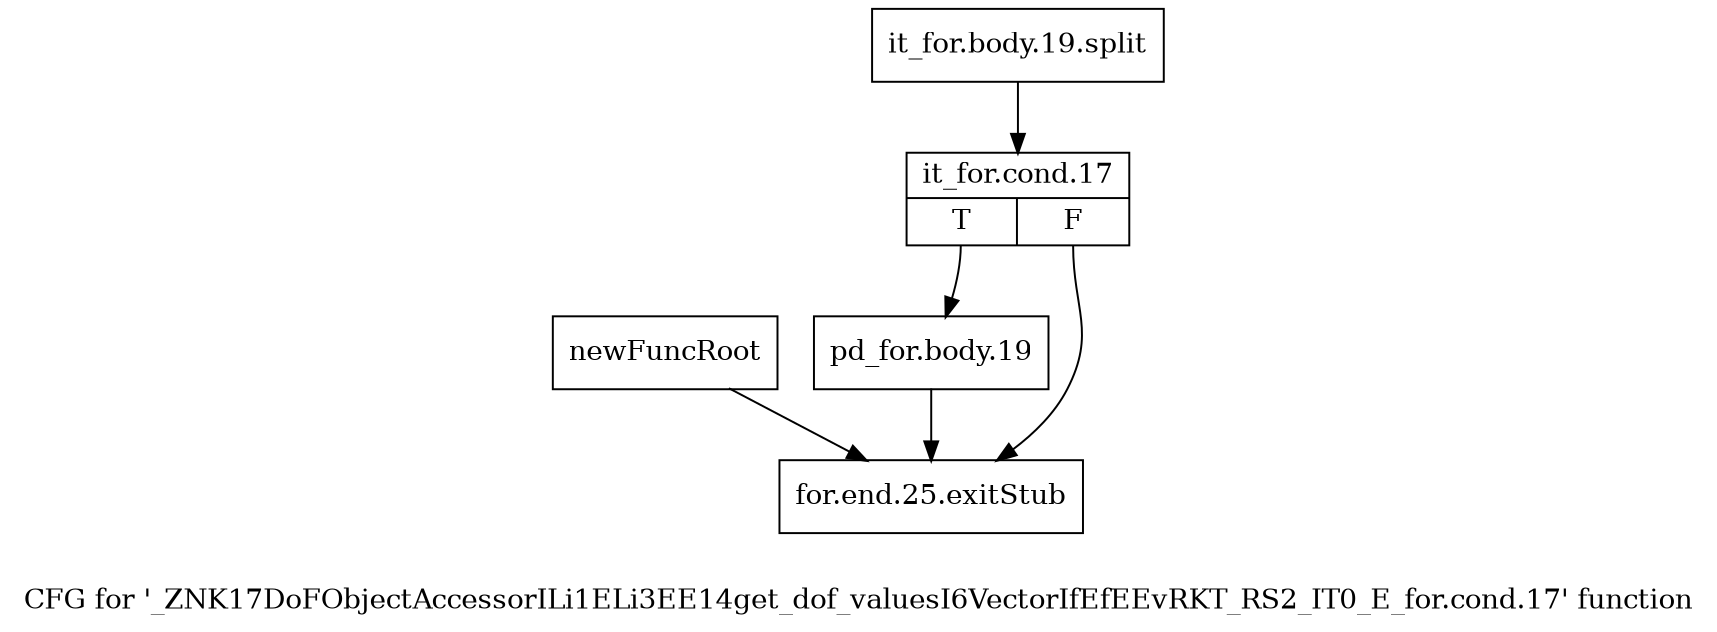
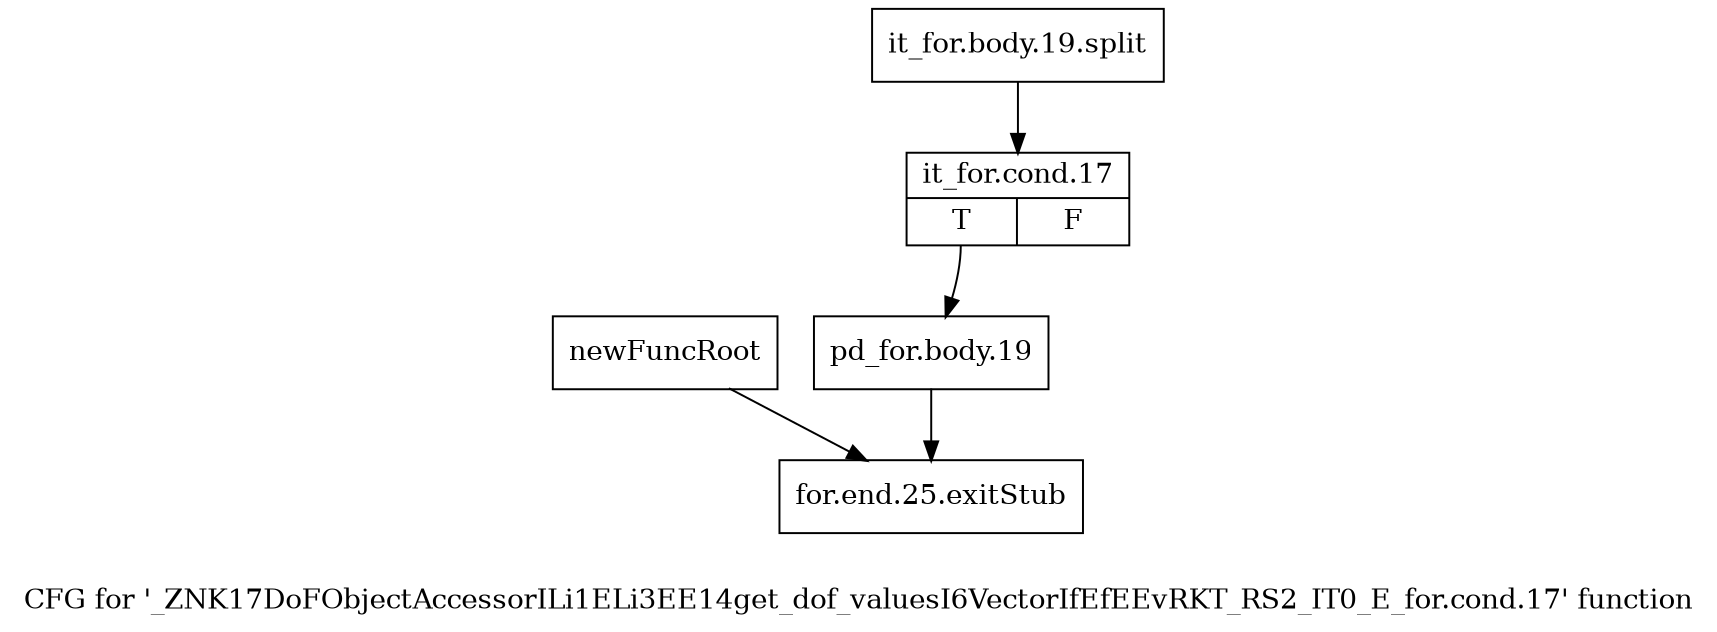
edge "it_for.cond.17" -> "for.end.25.exitStub": removed
